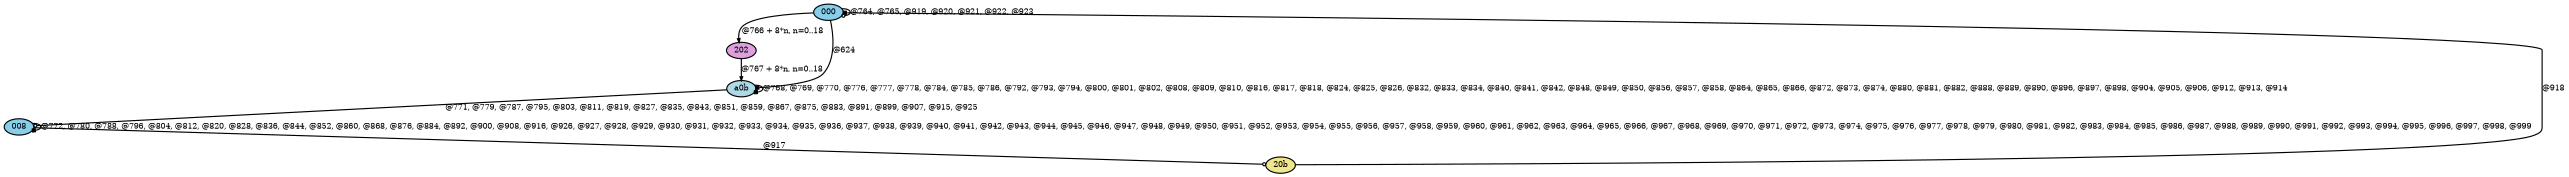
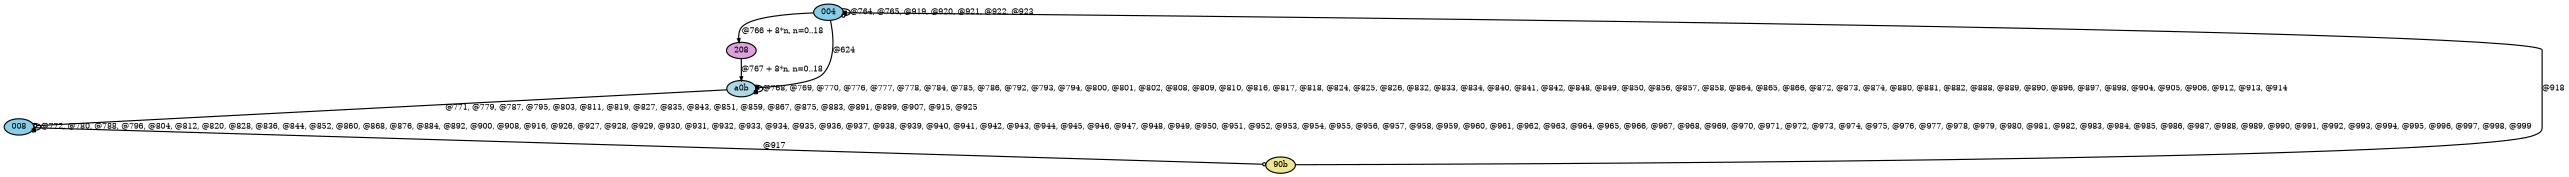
node "000": label "000" -> "004"
node "202": label "202" -> "208"
node "20b": label "20b" -> "90b"
